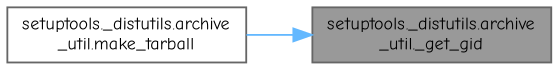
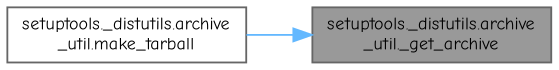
node "setuptools._distutils.archive _util._get_gid": label "setuptools._distutils.archive _util._get_gid" -> "setuptools._distutils.archive _util._get_archive"
